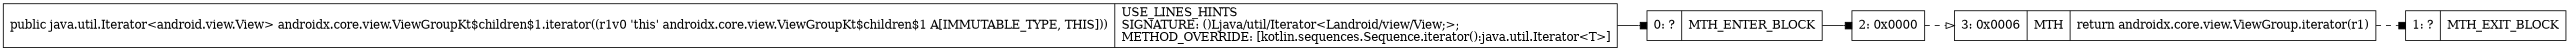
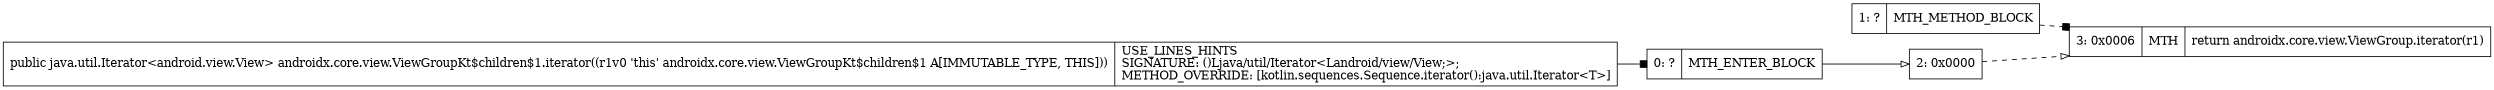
node "1: ?": text "MTH_EXIT_BLOCK" -> "MTH_METHOD_BLOCK"
edge "0: ?" -> "2: 0x0000": arrowhead box -> onormal
edge "3: 0x0006" -> "1: ?": reversed
